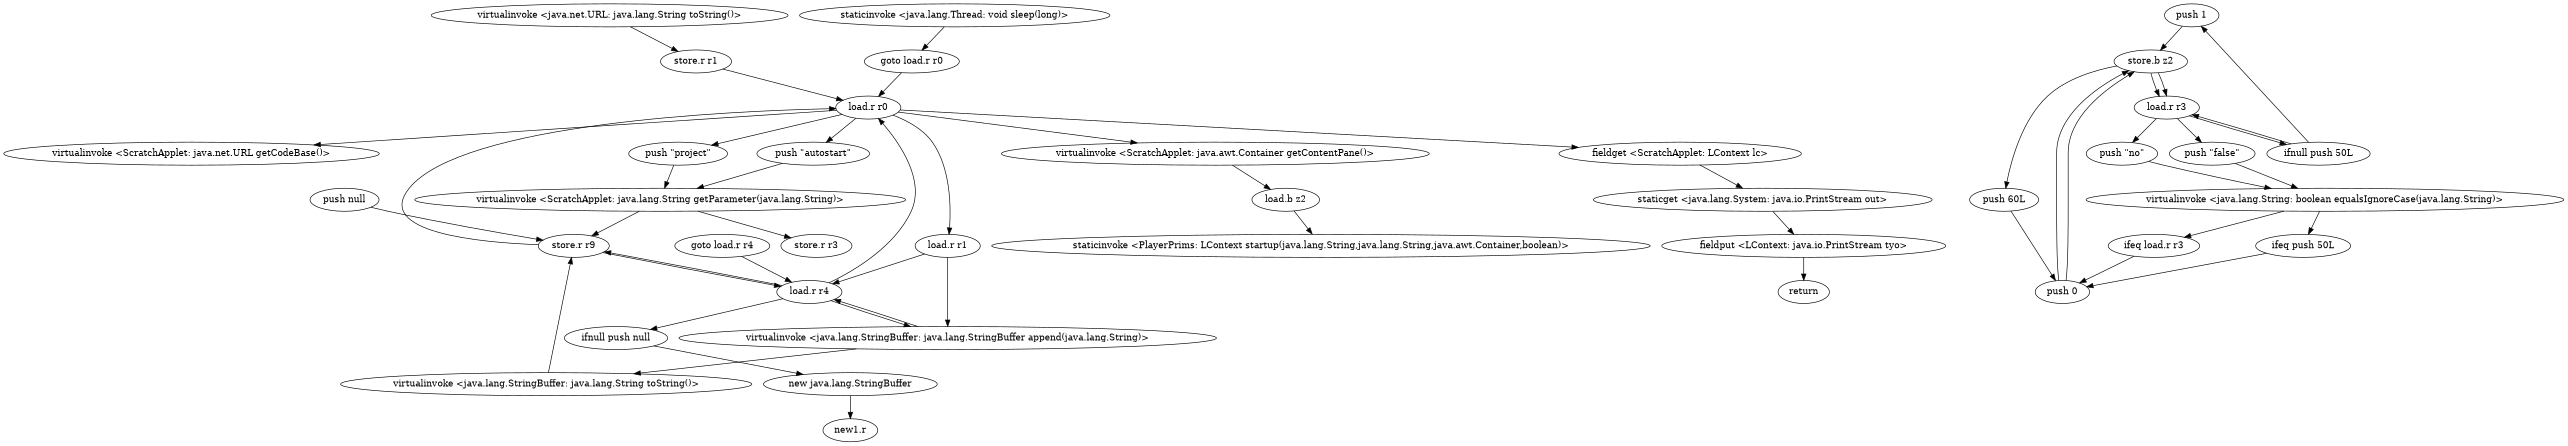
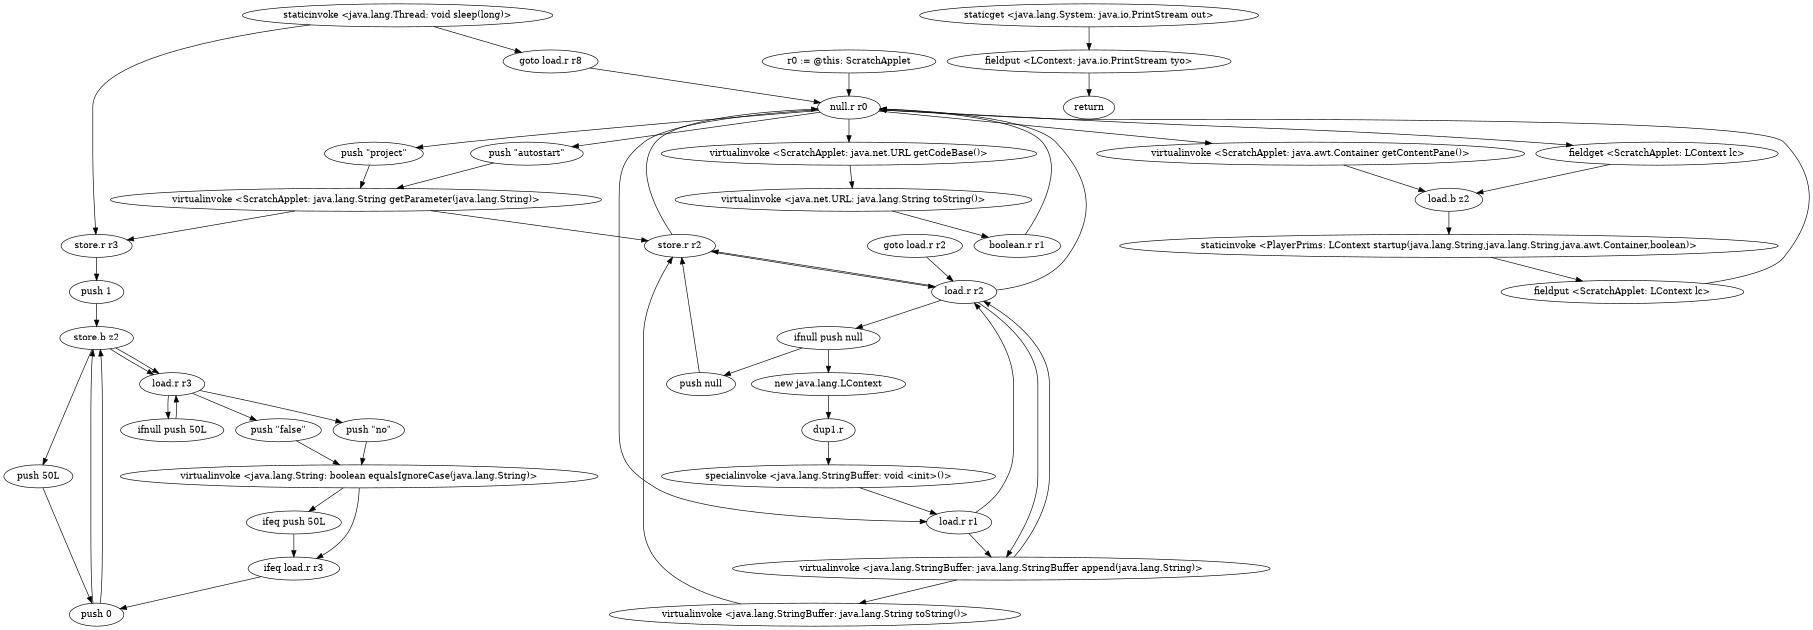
node "store.r r1": label "store.r r1" -> "boolean.r r1"
node "r0 := @this: ScratchApplet": added
node "goto load.r r0": label "goto load.r r0" -> "goto load.r r8"
edge "staticinvoke <java.lang.Thread: void sleep(long)>" -> "store.r r3": added
edge "ifnull push 50L" -> "push 1": now "store.r r3" -> "push 1"
node "load.r r0": label "load.r r0" -> "null.r r0"
edge "virtualinvoke <ScratchApplet: java.net.URL getCodeBase()>" -> "virtualinvoke <java.net.URL: java.lang.String toString()>": added
edge "fieldget <ScratchApplet: LContext lc>" -> "staticget <java.lang.System: java.io.PrintStream out>": now "fieldget <ScratchApplet: LContext lc>" -> "load.b z2"
node "push 60L": label "push 60L" -> "push 50L"
node "store.r r9": label "store.r r9" -> "store.r r2"
node "goto load.r r4": label "goto load.r r4" -> "goto load.r r2"
edge "ifeq push 50L" -> "push 0": now "ifeq push 50L" -> "ifeq load.r r3"
node "load.r r4": label "load.r r4" -> "load.r r2"
node "fieldput <ScratchApplet: LContext lc>": added
edge "ifnull push null" -> "push null": added
node "new java.lang.StringBuffer": label "new java.lang.StringBuffer" -> "new java.lang.LContext"
node "new1.r": label "new1.r" -> "dup1.r"
node "specialinvoke <java.lang.StringBuffer: void <init>()>": added
